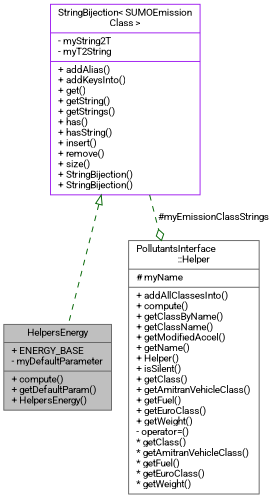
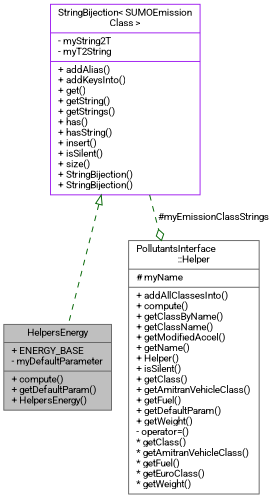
node "StringBijection< SUMOEmission": text "+ remove()" -> "+ isSilent()"
node "PollutantsInterface": text "+ getEuroClass()" -> "+ getDefaultParam()"
